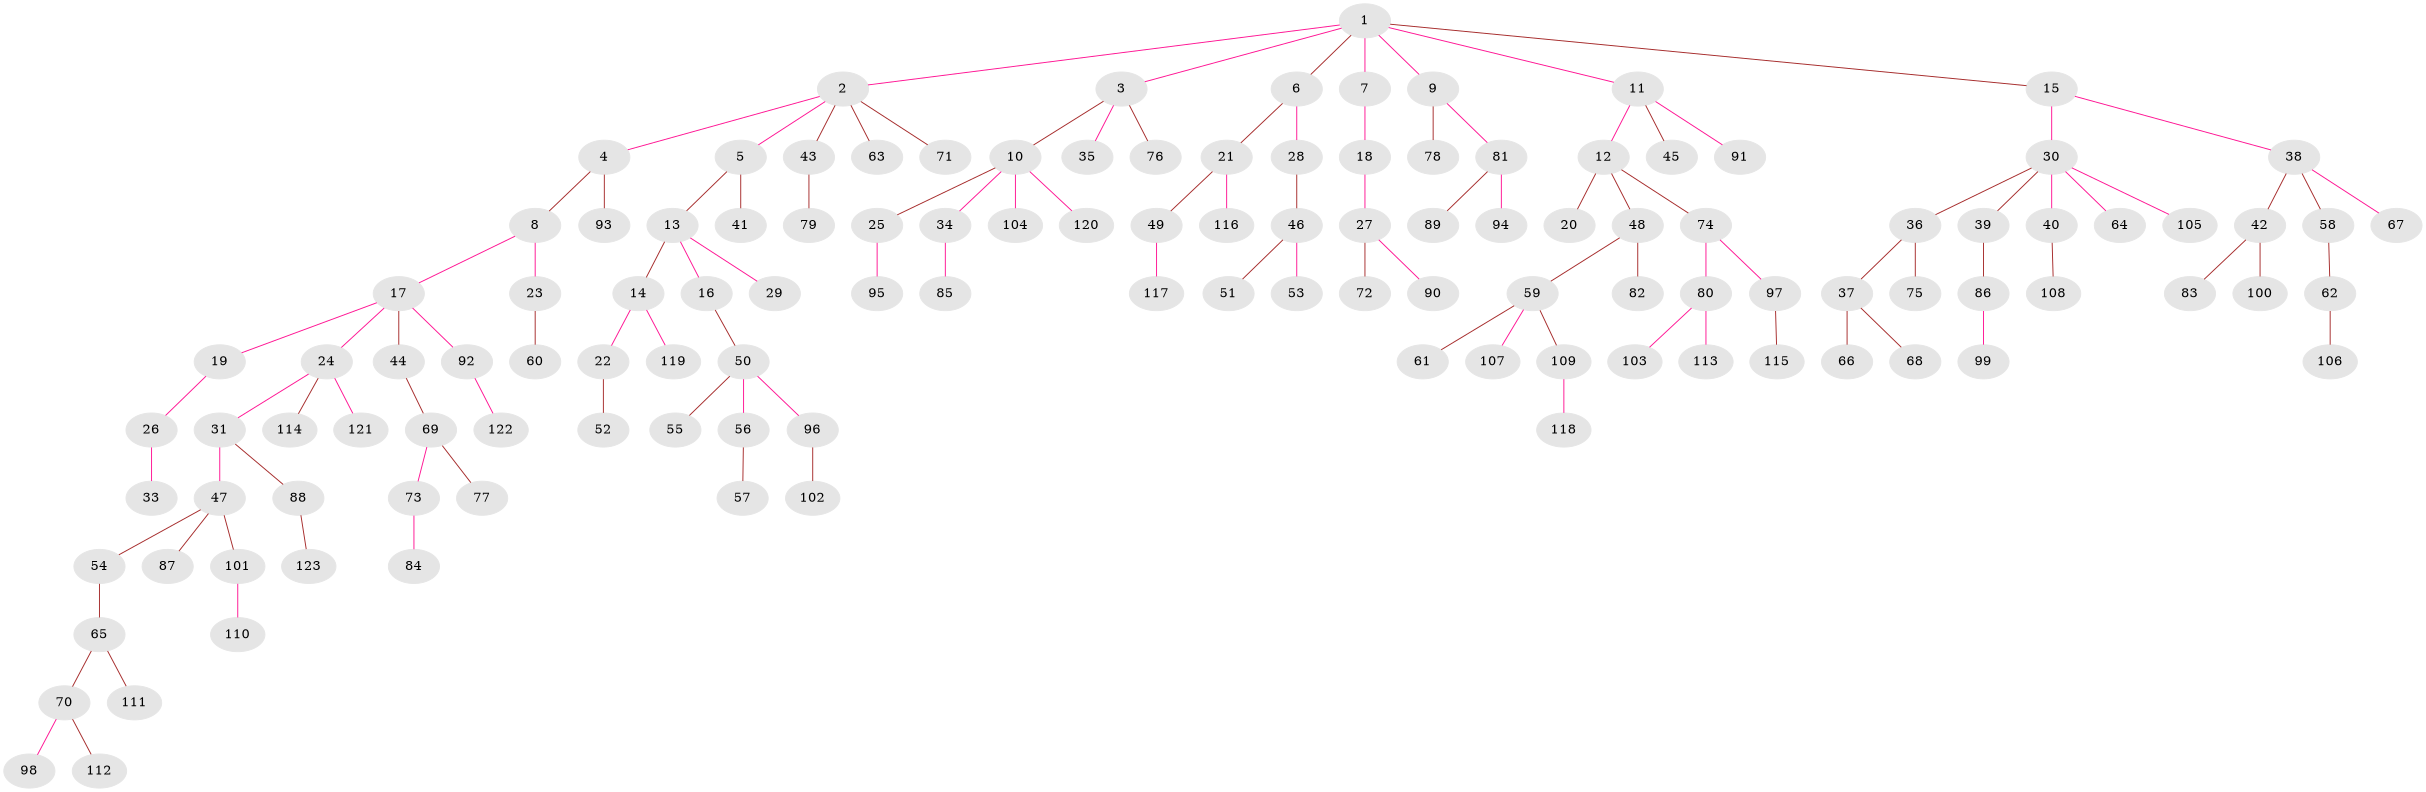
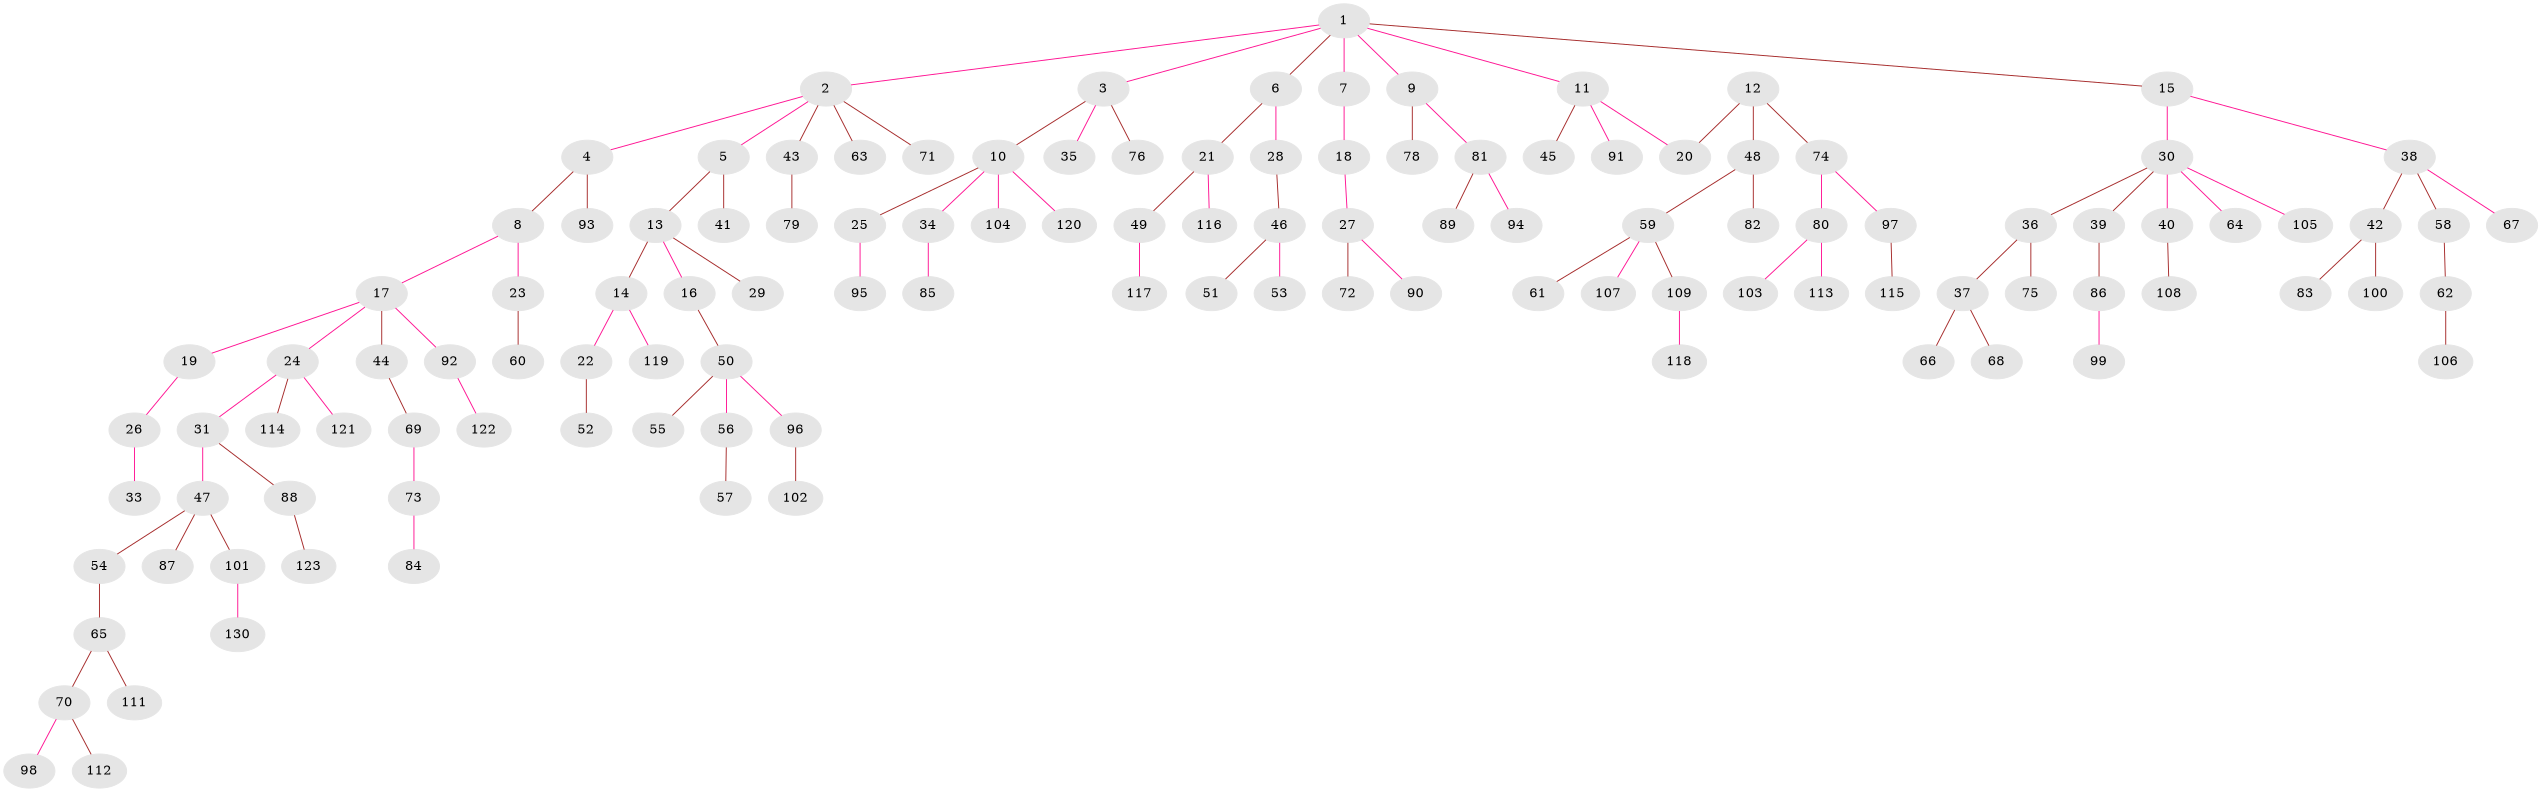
edge "11" -- "12": now "11" -- "20"
edge "13" -- "29": color deeppink -> brown
node "77": removed
node "110": label "110" -> "130"
